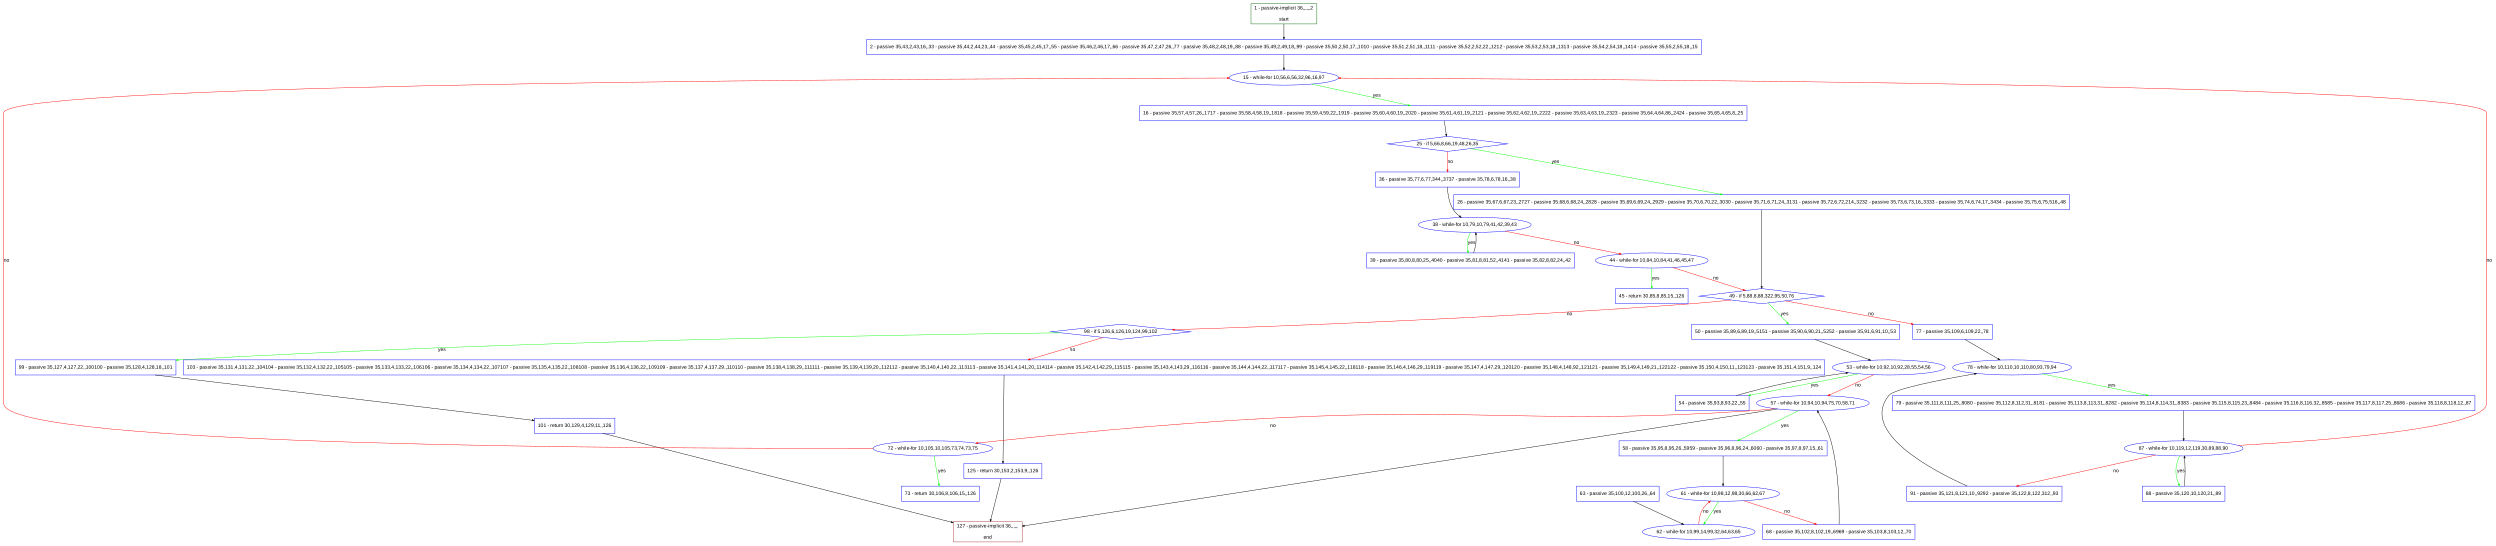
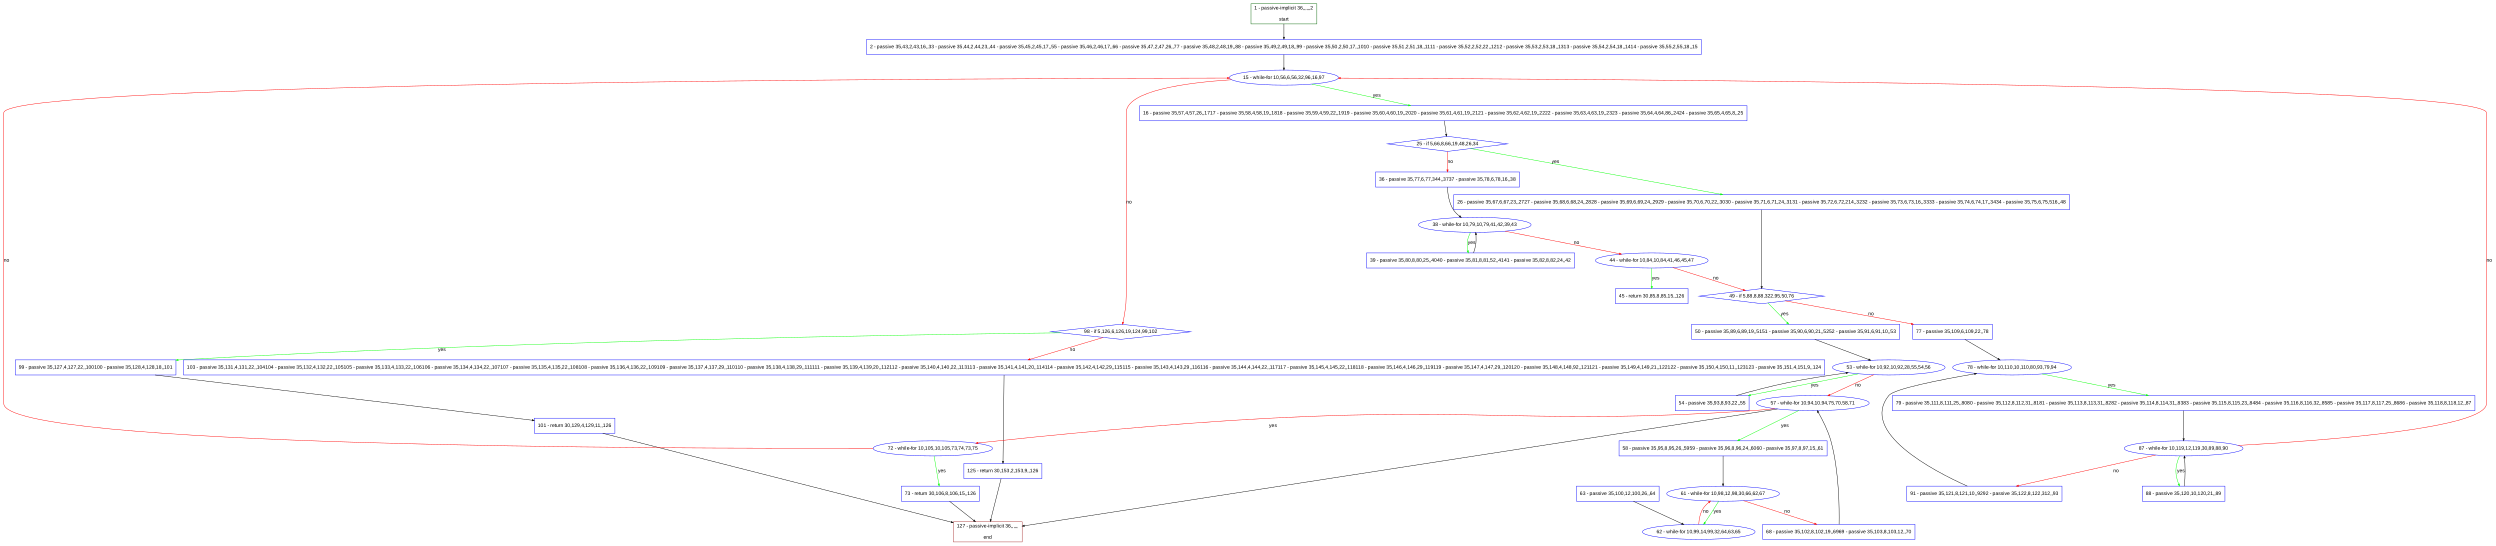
node "25 - if 5,66,8,66,19,48,26,35": label "25 - if 5,66,8,66,19,48,26,35" -> "25 - if 5,66,8,66,19,48,26,34"
edge "49 - if 5,88,8,88,322,95,50,76" -> "98 - if 5,126,6,126,19,124,99,102": now "15 - while-for 10,56,6,56,32,96,16,97" -> "98 - if 5,126,6,126,19,124,99,102"
edge "57 - while-for 10,94,10,94,75,70,58,71" -> "72 - while-for 10,105,10,105,73,74,73,75": label "no" -> "yes"
edge "73 - return 30,106,8,106,15,,126" -> "127 - passive-implicit 36,,,,,, end": added
